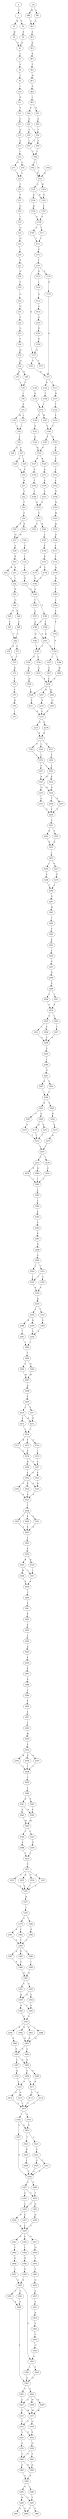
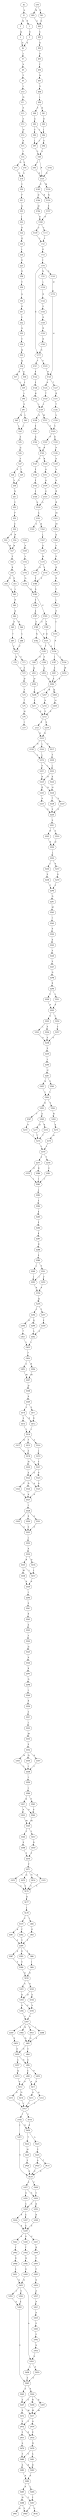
node "S124": added
edge "S45" -> "S47": now "S46" -> "S47"
